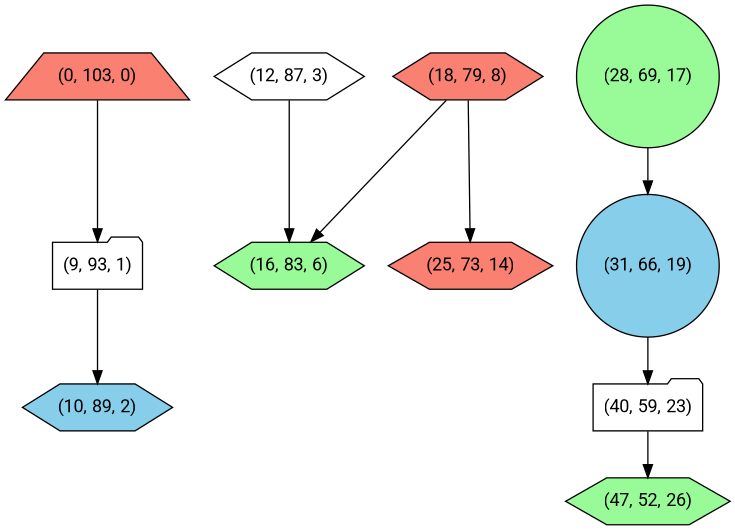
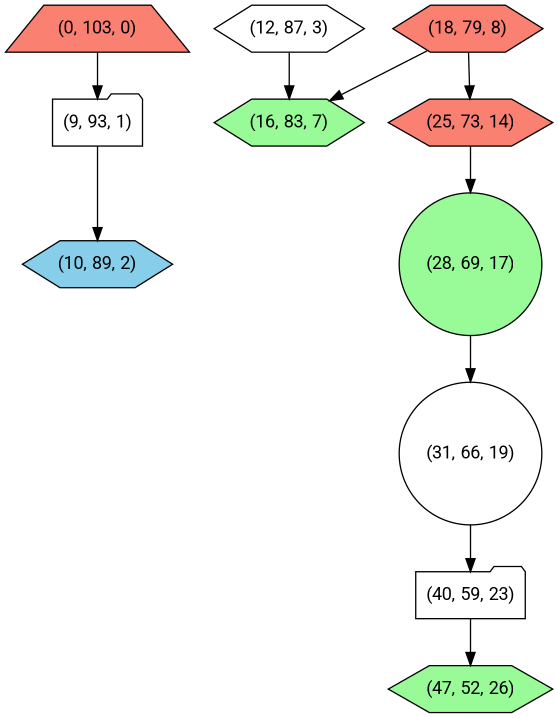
edge "(25, 73, 14)" -> "(28, 69, 17)": added
node "(16, 83, 6)": label "(16, 83, 6)" -> "(16, 83, 7)"
node "(31, 66, 19)": fillcolor skyblue -> white
